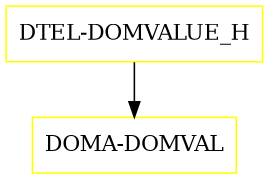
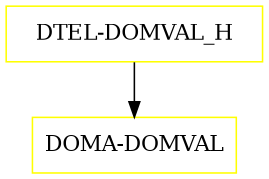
node "DTEL-DOMVALUE_H": label "DTEL-DOMVALUE_H" -> "DTEL-DOMVAL_H"
